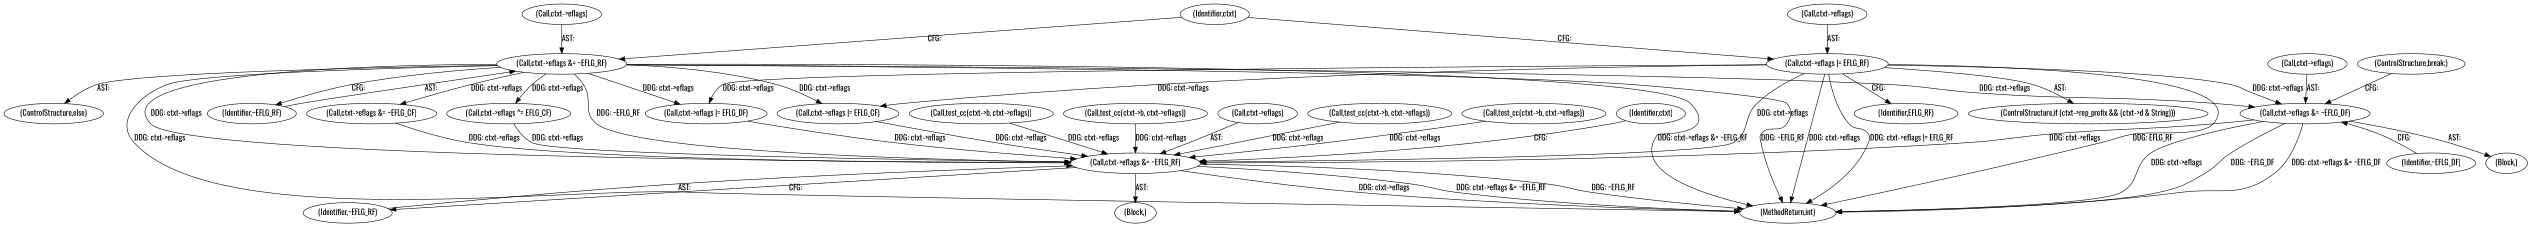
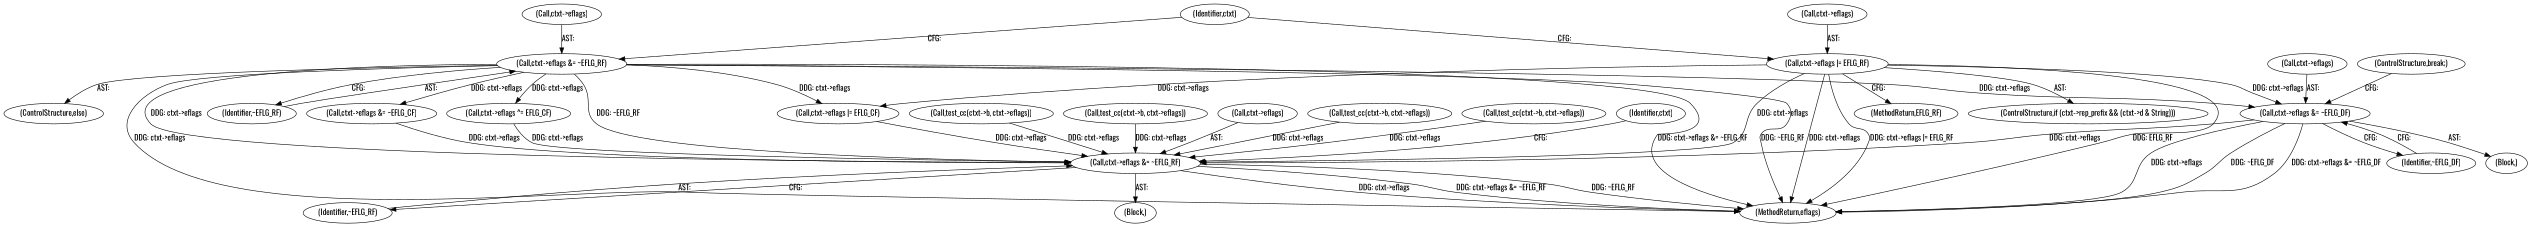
node "(Call,ctxt->eflags |= EFLG_DF)": removed
node "(Identifier,EFLG_RF)": label "(Identifier,EFLG_RF)" -> "(MethodReturn,EFLG_RF)"
edge "(Call,ctxt->eflags &= ~EFLG_DF)" -> "(Identifier,~EFLG_DF)": added, label "CFG:"
node "(MethodReturn,int)": label "(MethodReturn,int)" -> "(MethodReturn,eflags)"
